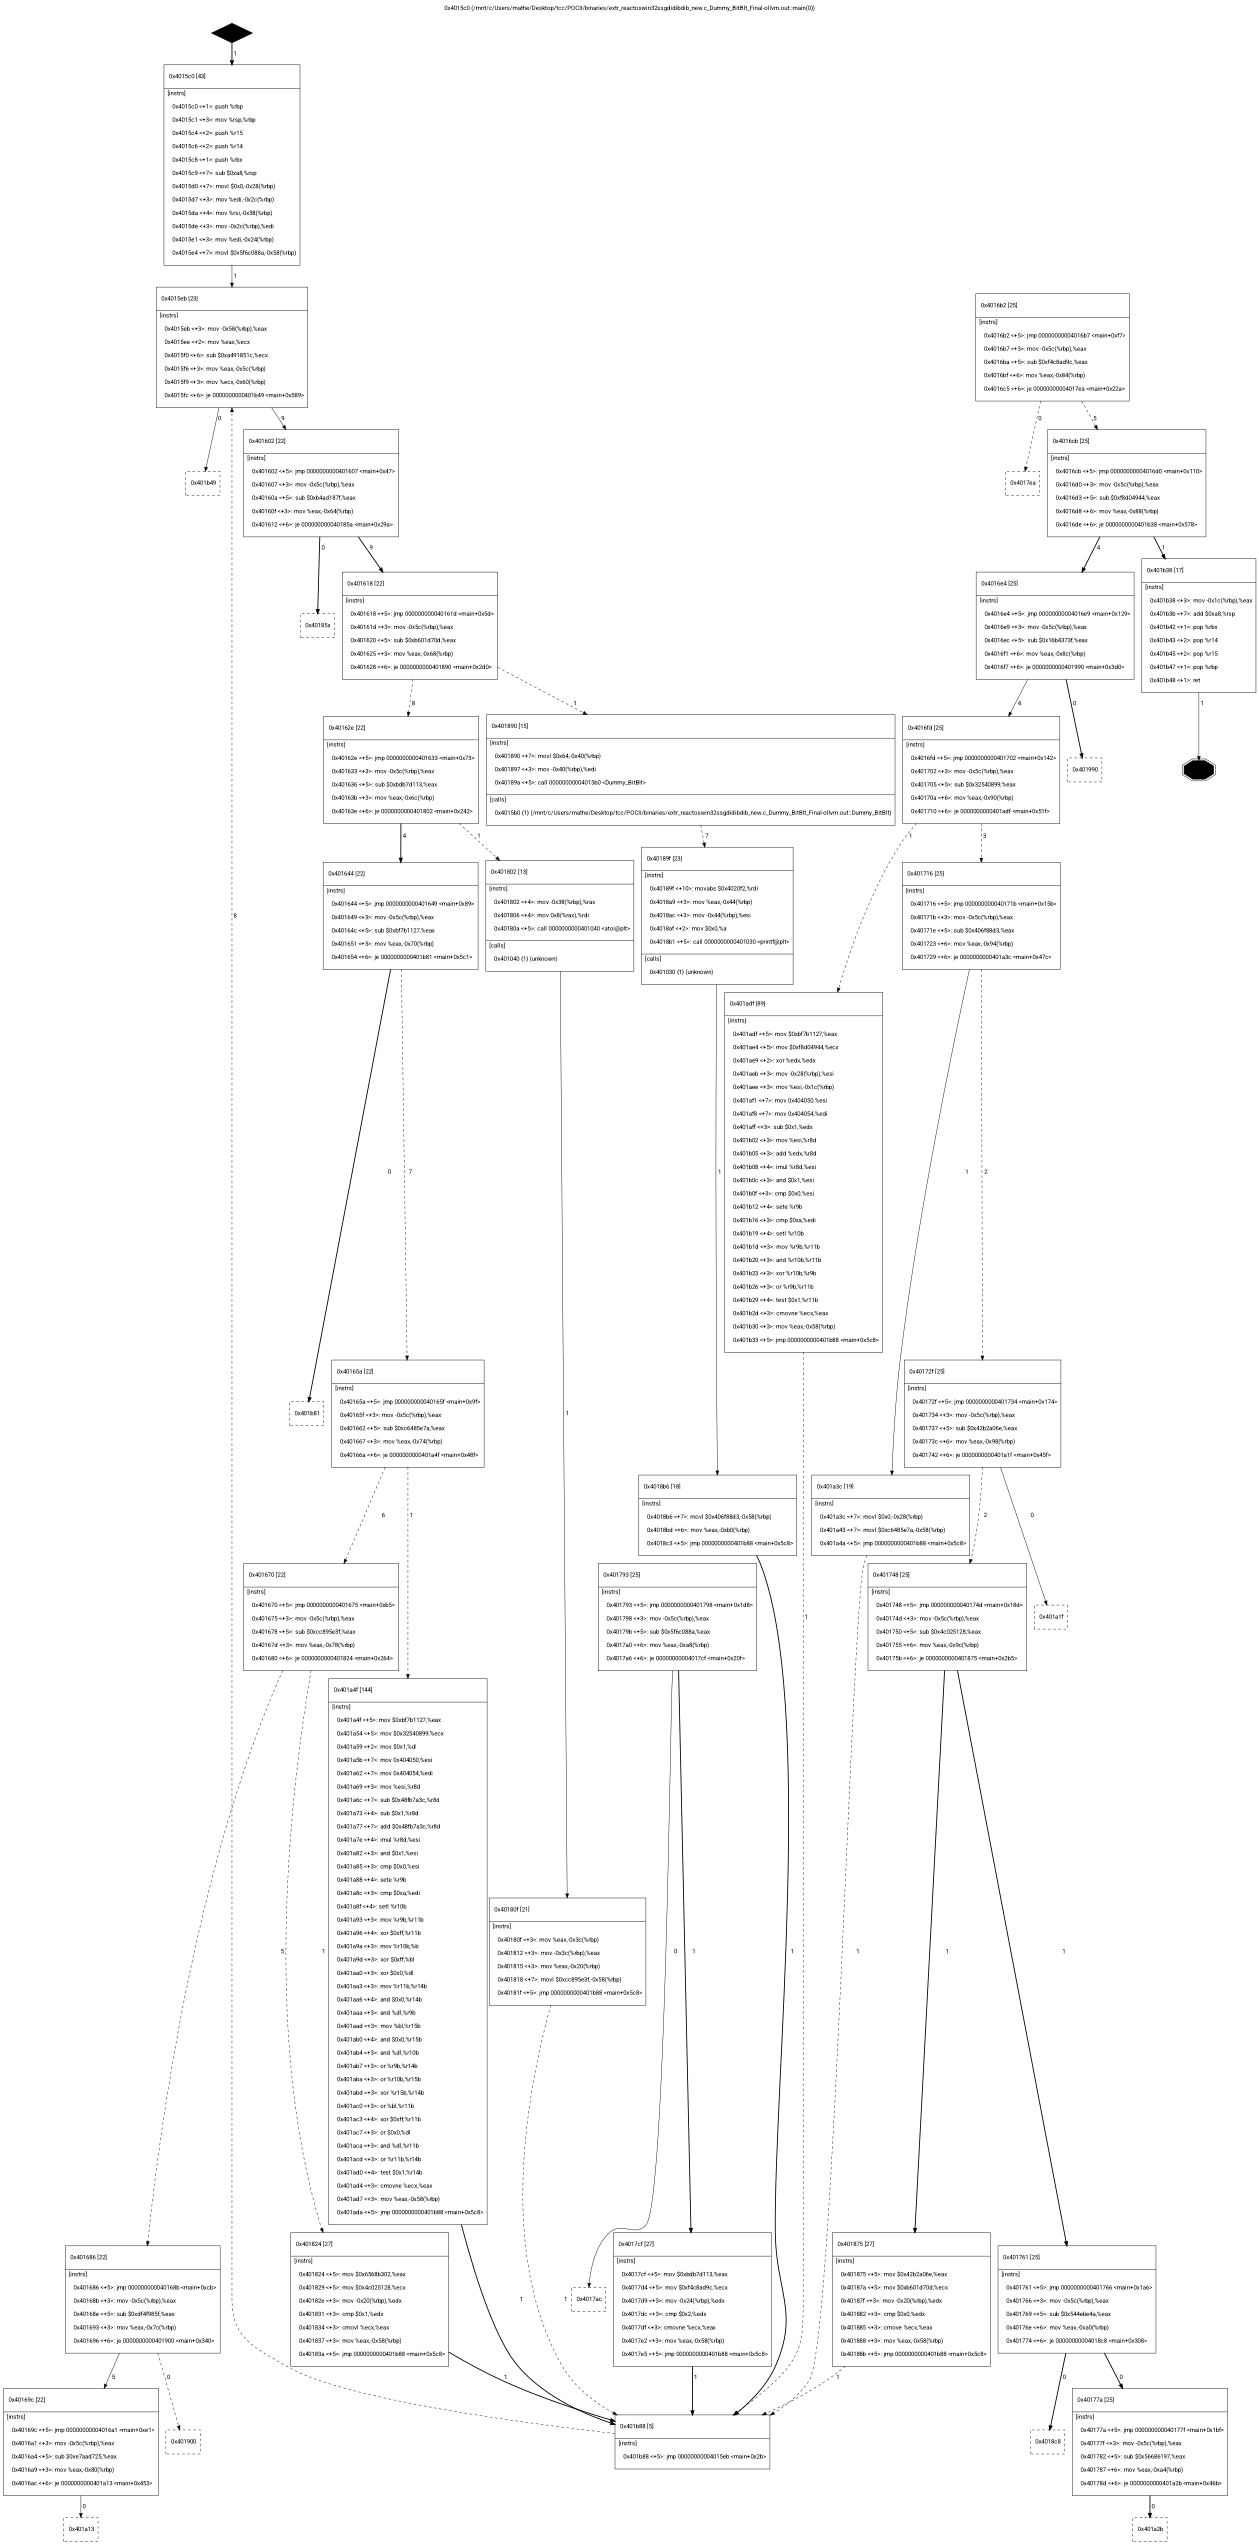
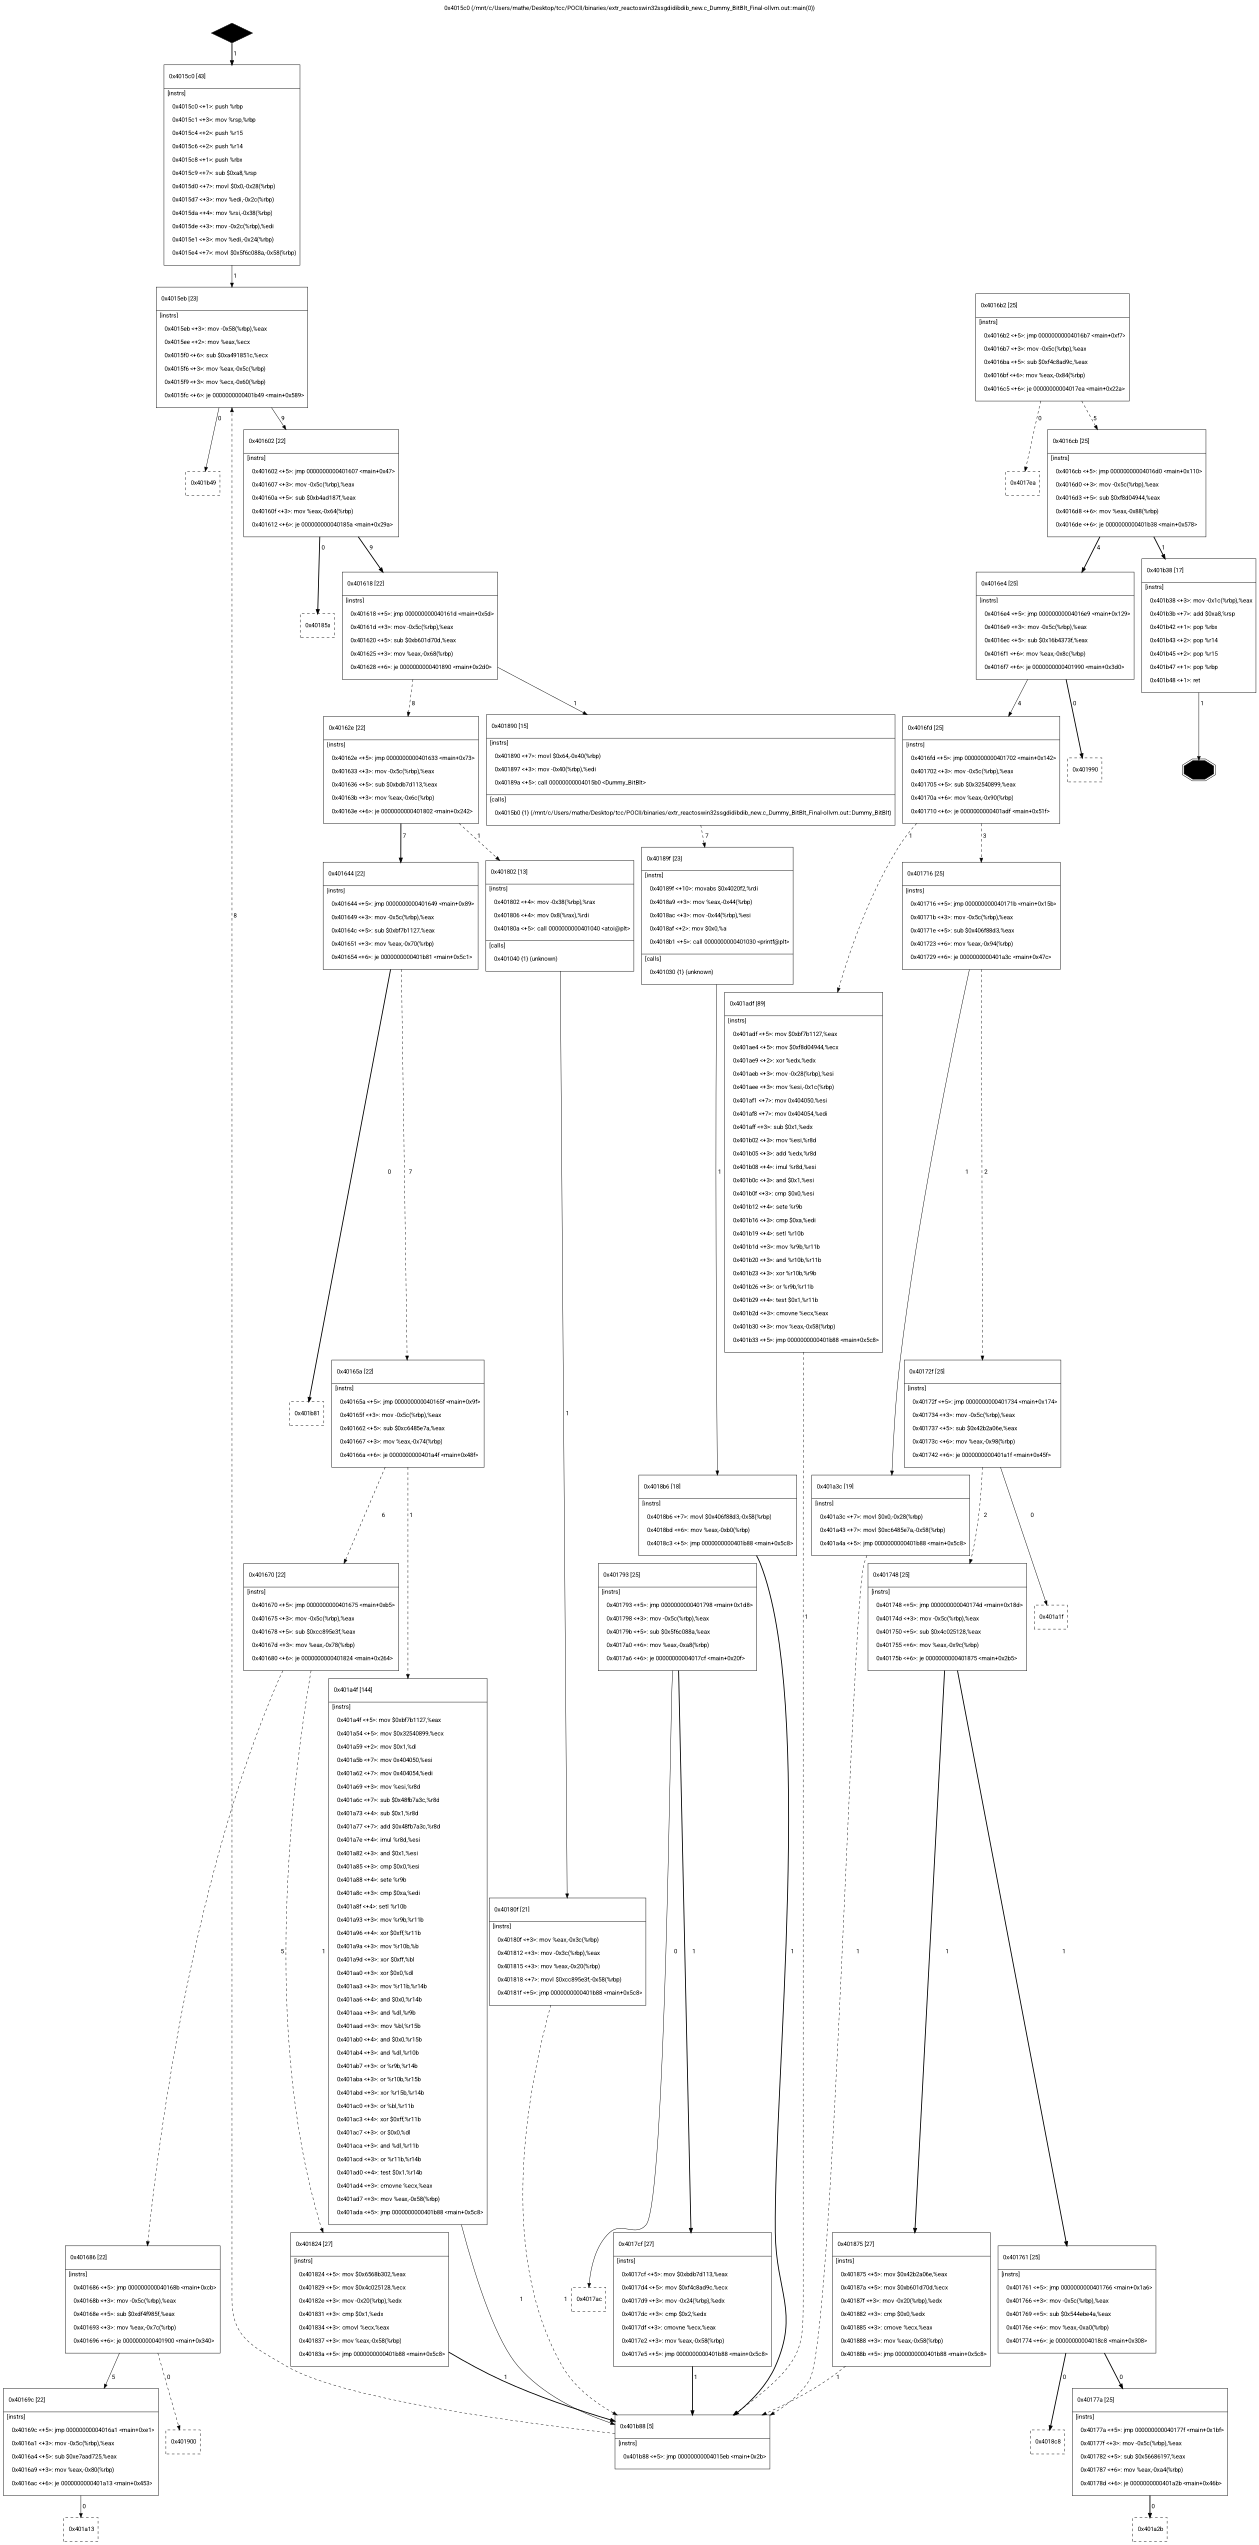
edge "0x401618 [22]" -> "0x401890 [15]": style dashed -> solid
edge "0x40162e [22]" -> "0x401644 [22]": label " 4" -> " 7"
edge "0x401a4f [144]" -> "0x401b88 [5]": style bold -> solid
